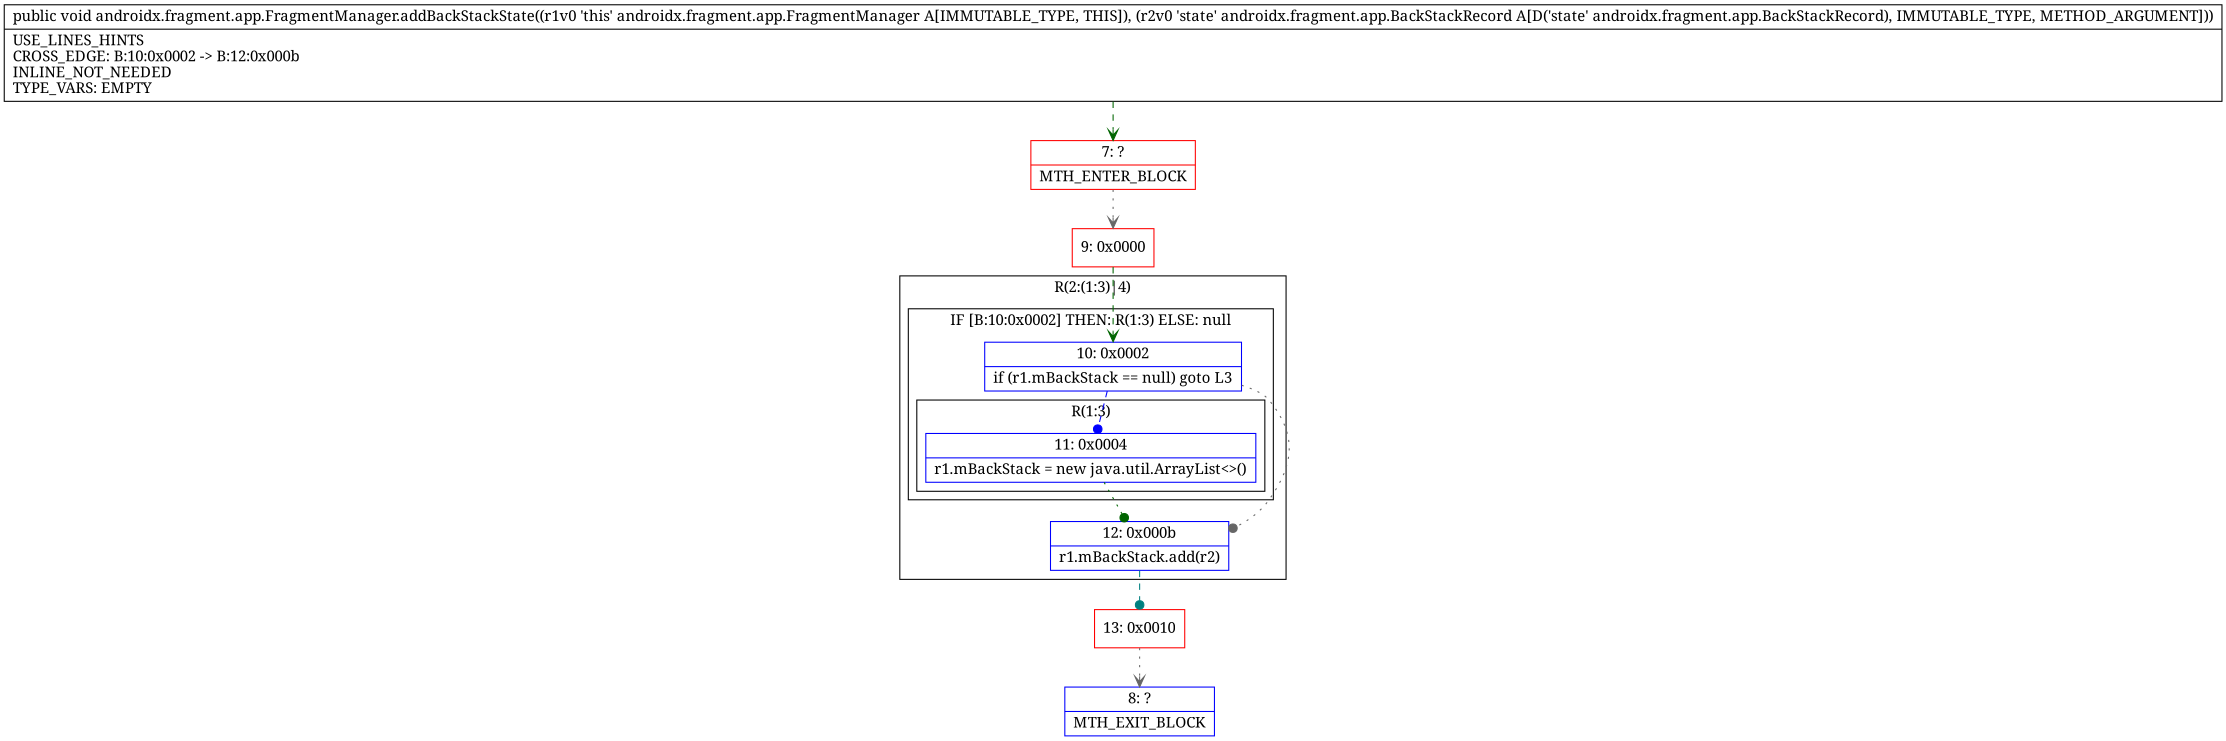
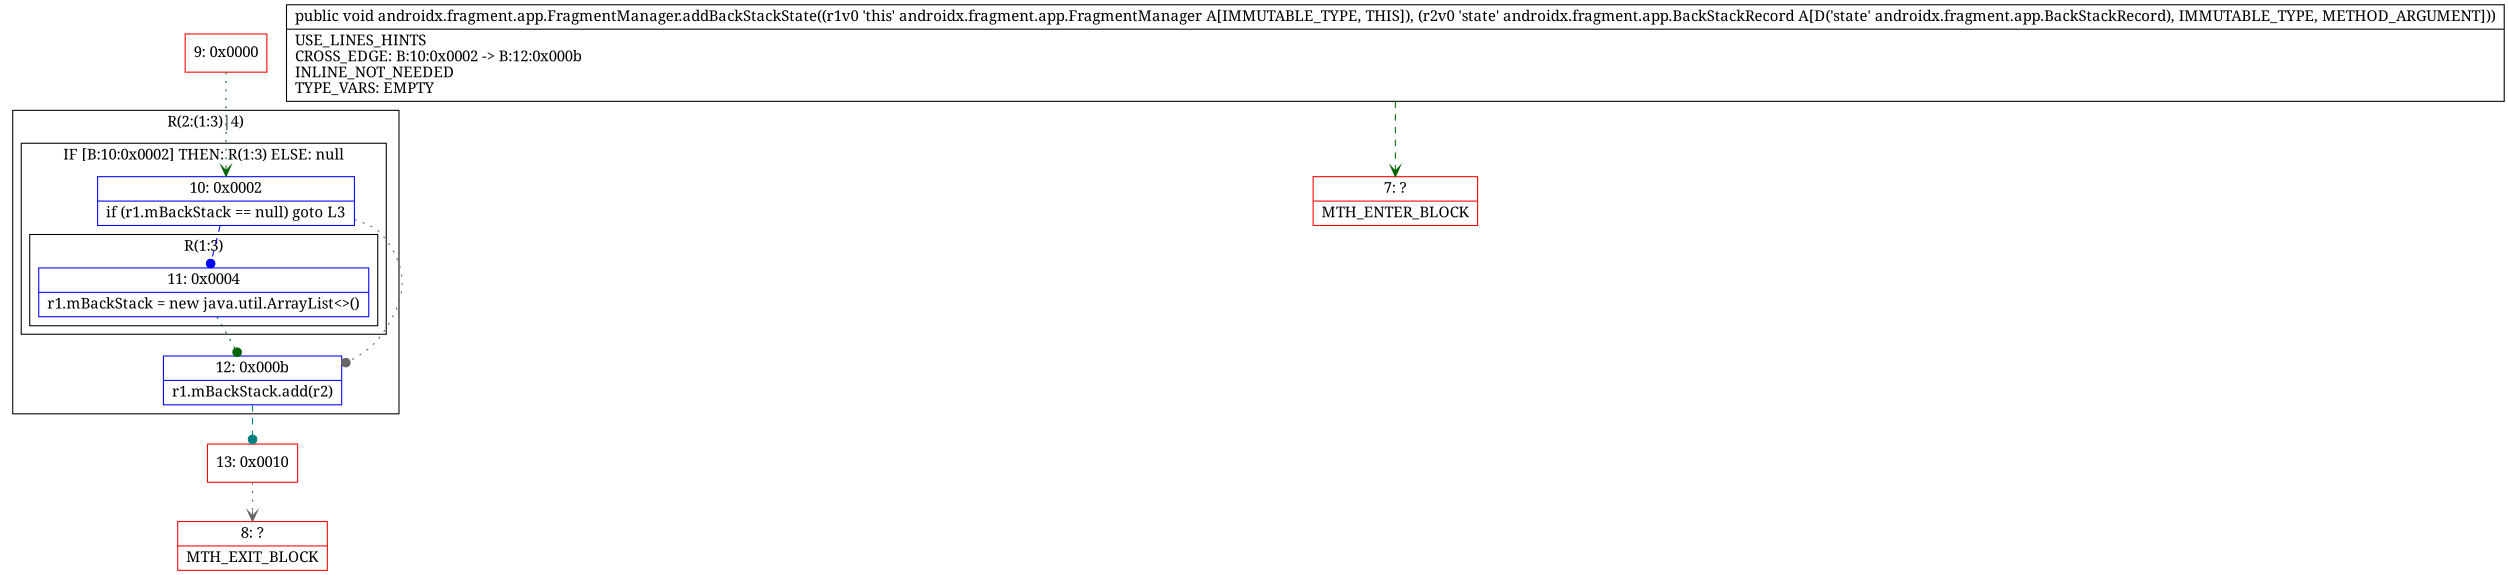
edge "7: ?" -> "9: 0x0000": removed
edge "9: 0x0000" -> "10: 0x0002": style dashed -> dotted
node "8: ?": color blue -> red
